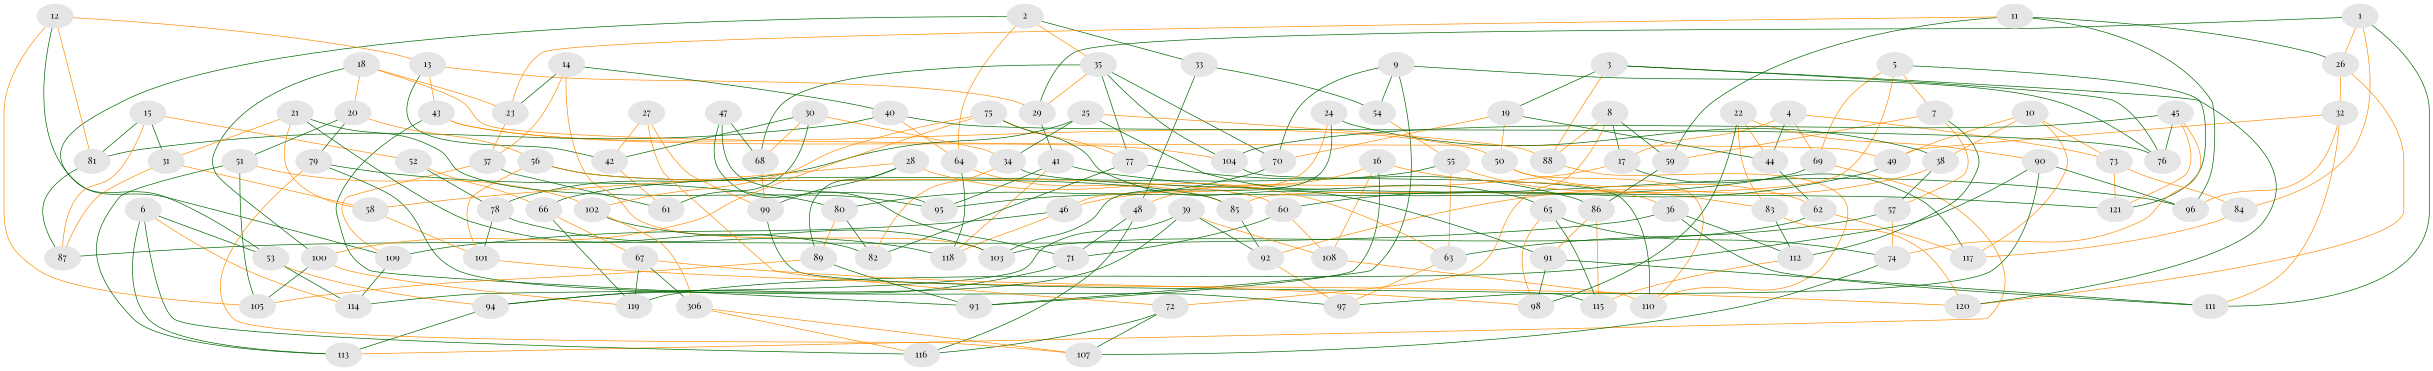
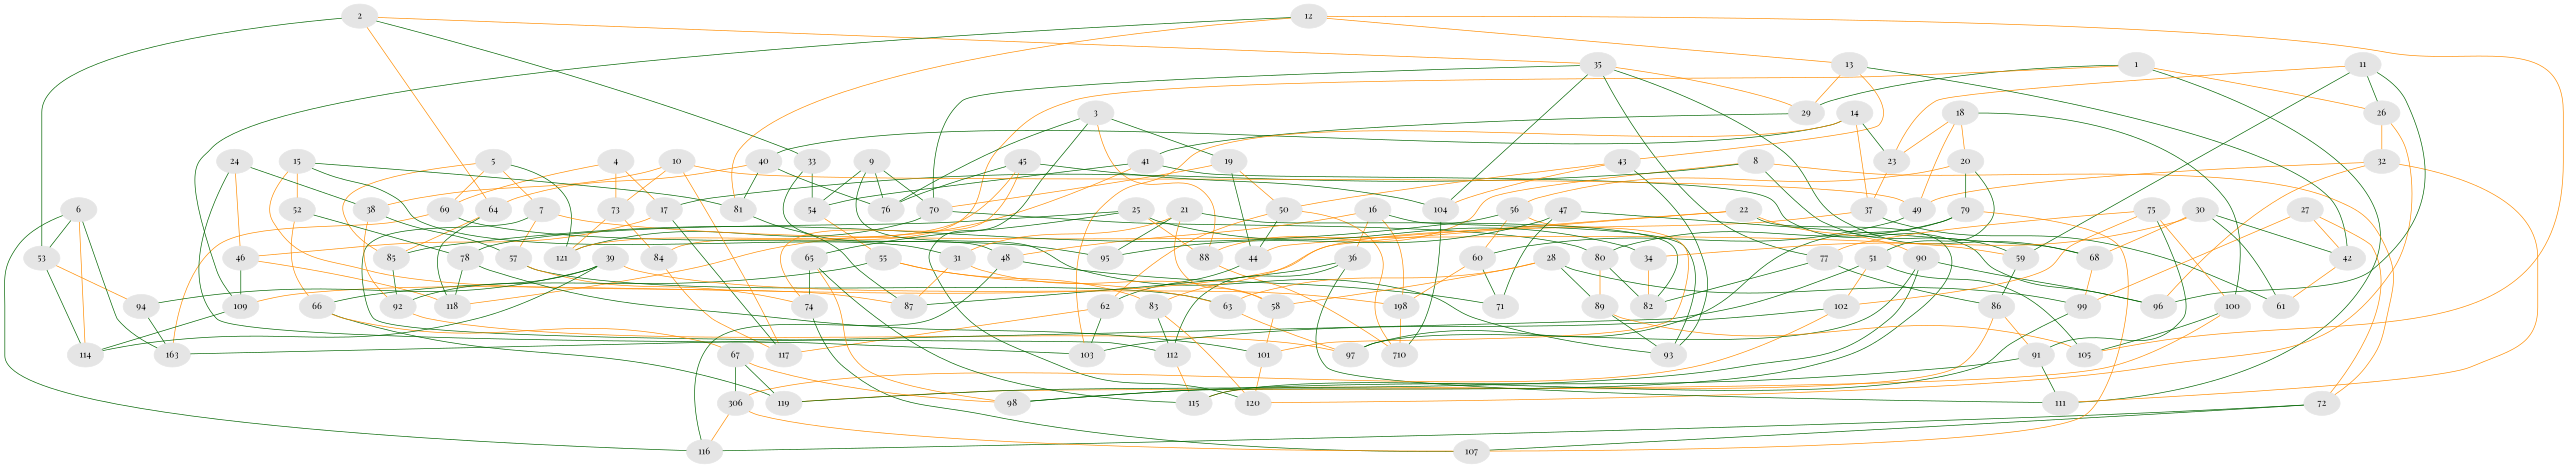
edge "4" -- "44": now "50" -- "44"
edge "41" -- "95": now "41" -- "54"
edge "34" -- "121": now "70" -- "121"
node "108": label "108" -> "198"
edge "71" -- "94": removed
node "110": label "110" -> "710"
node "113": label "113" -> "163"
